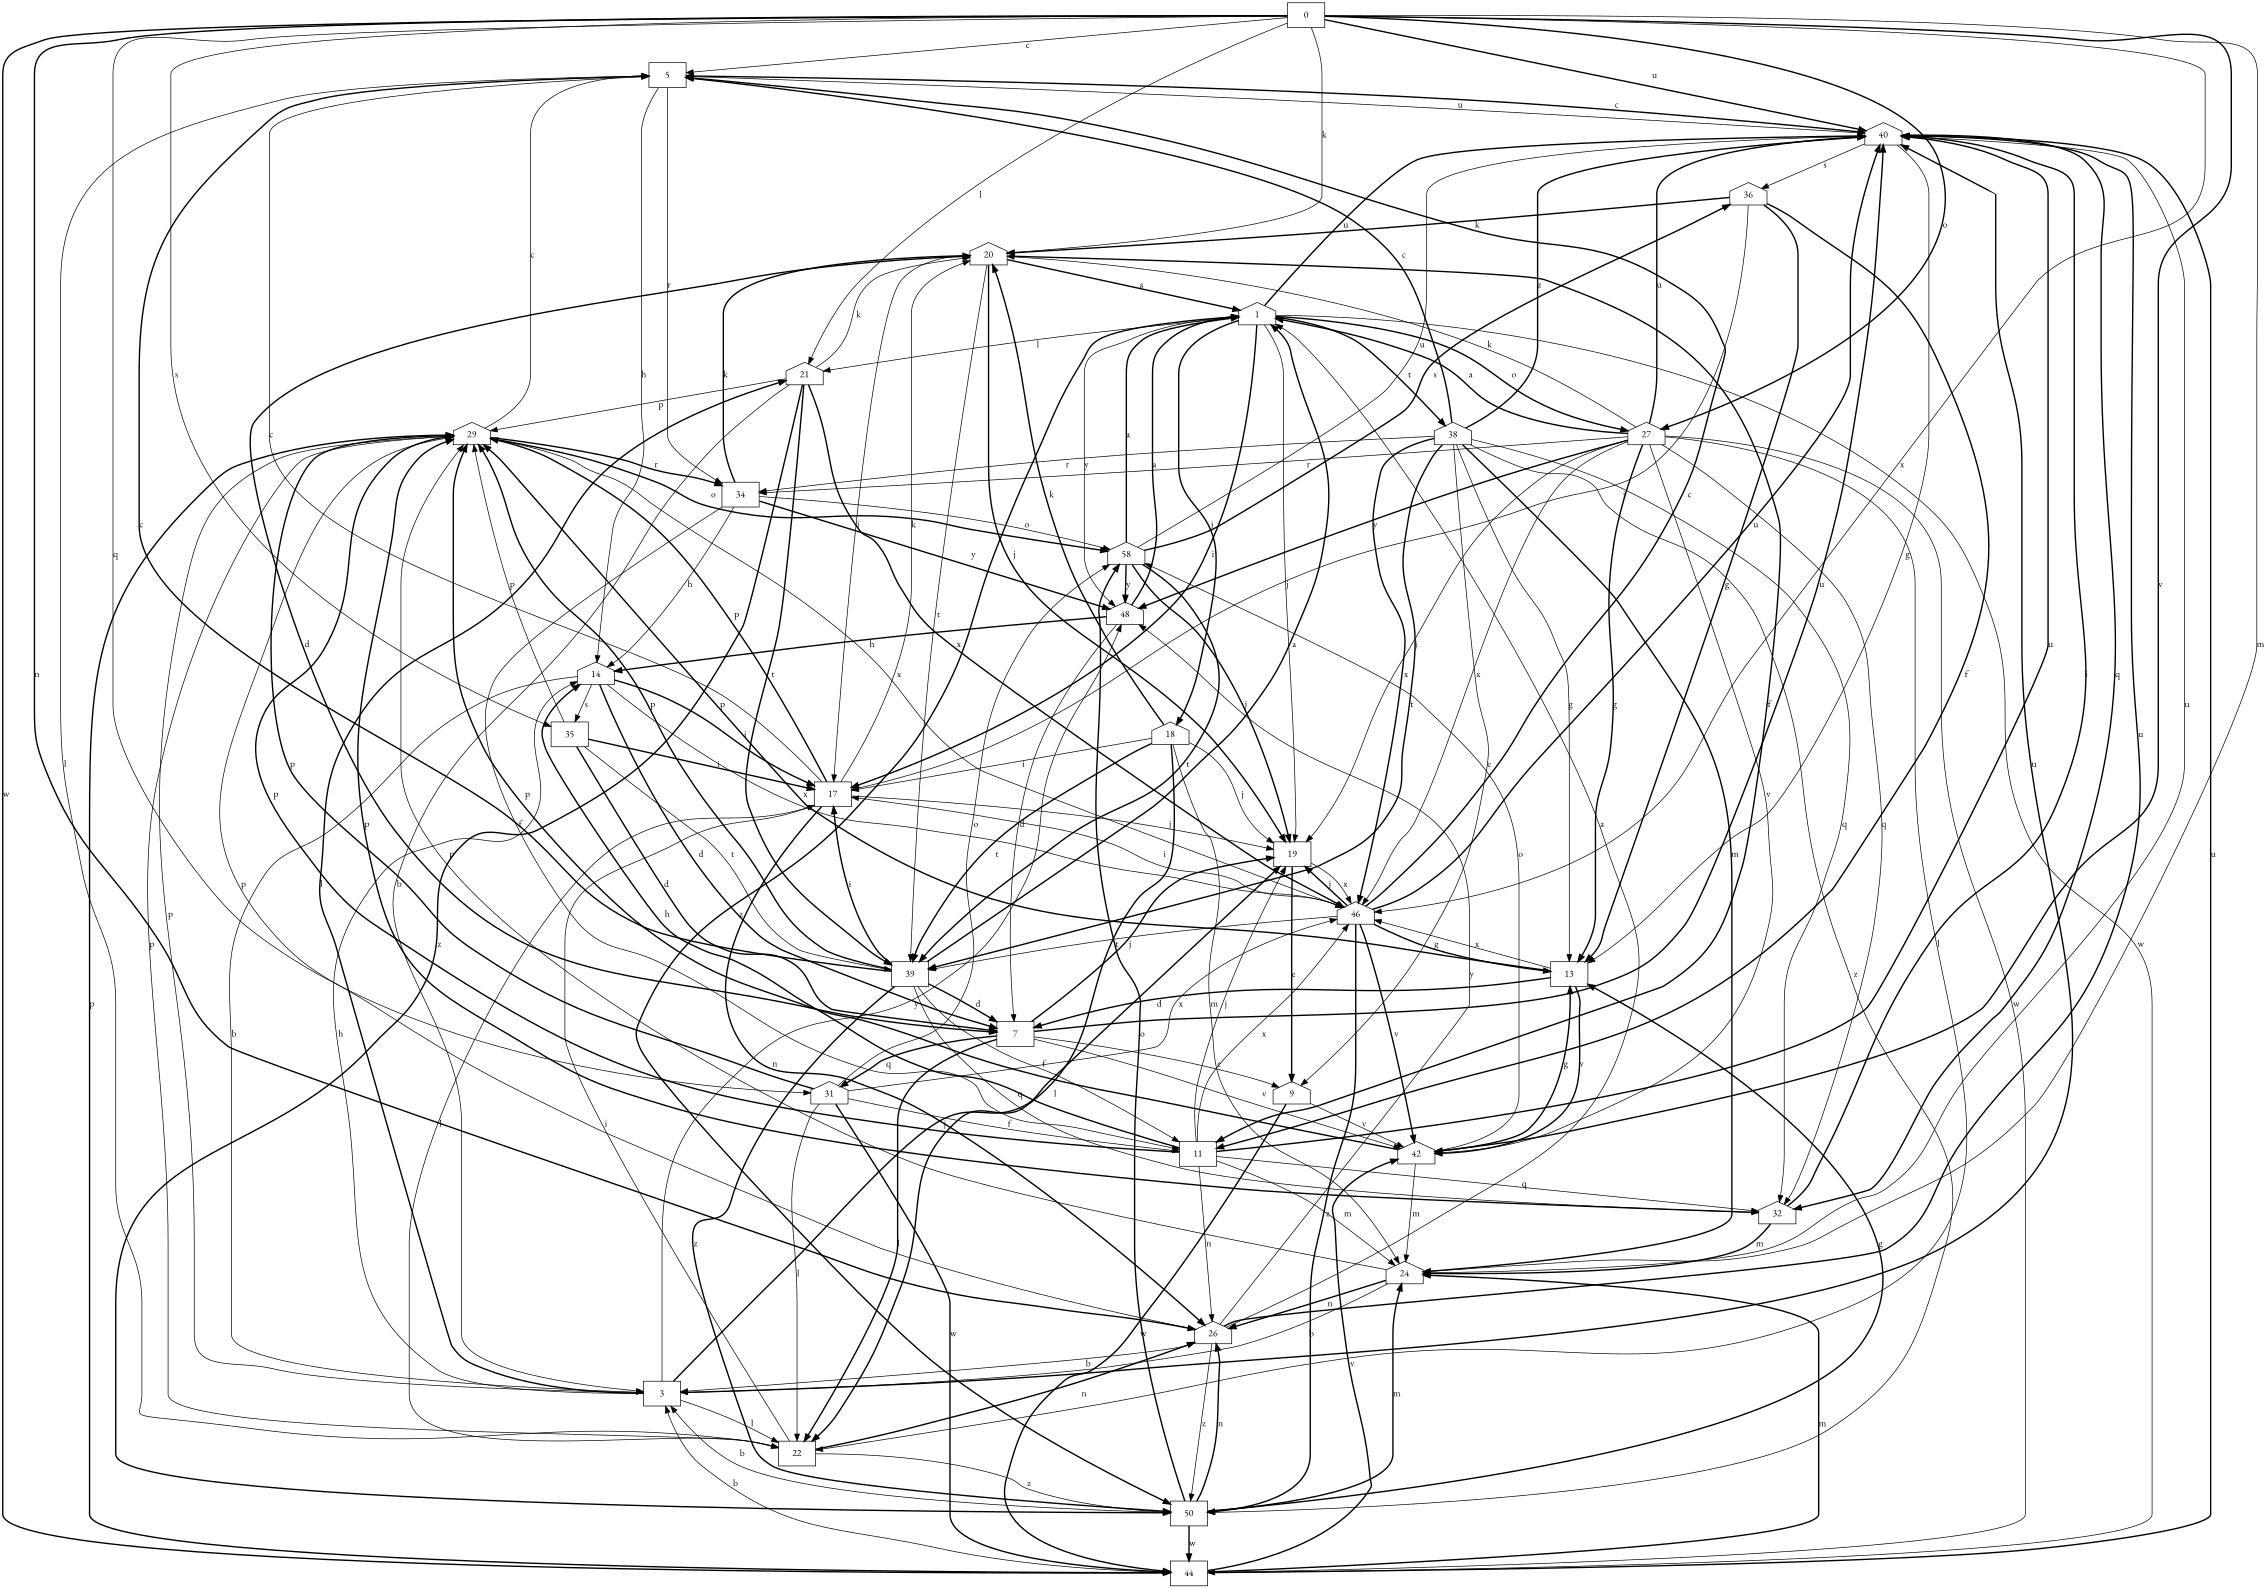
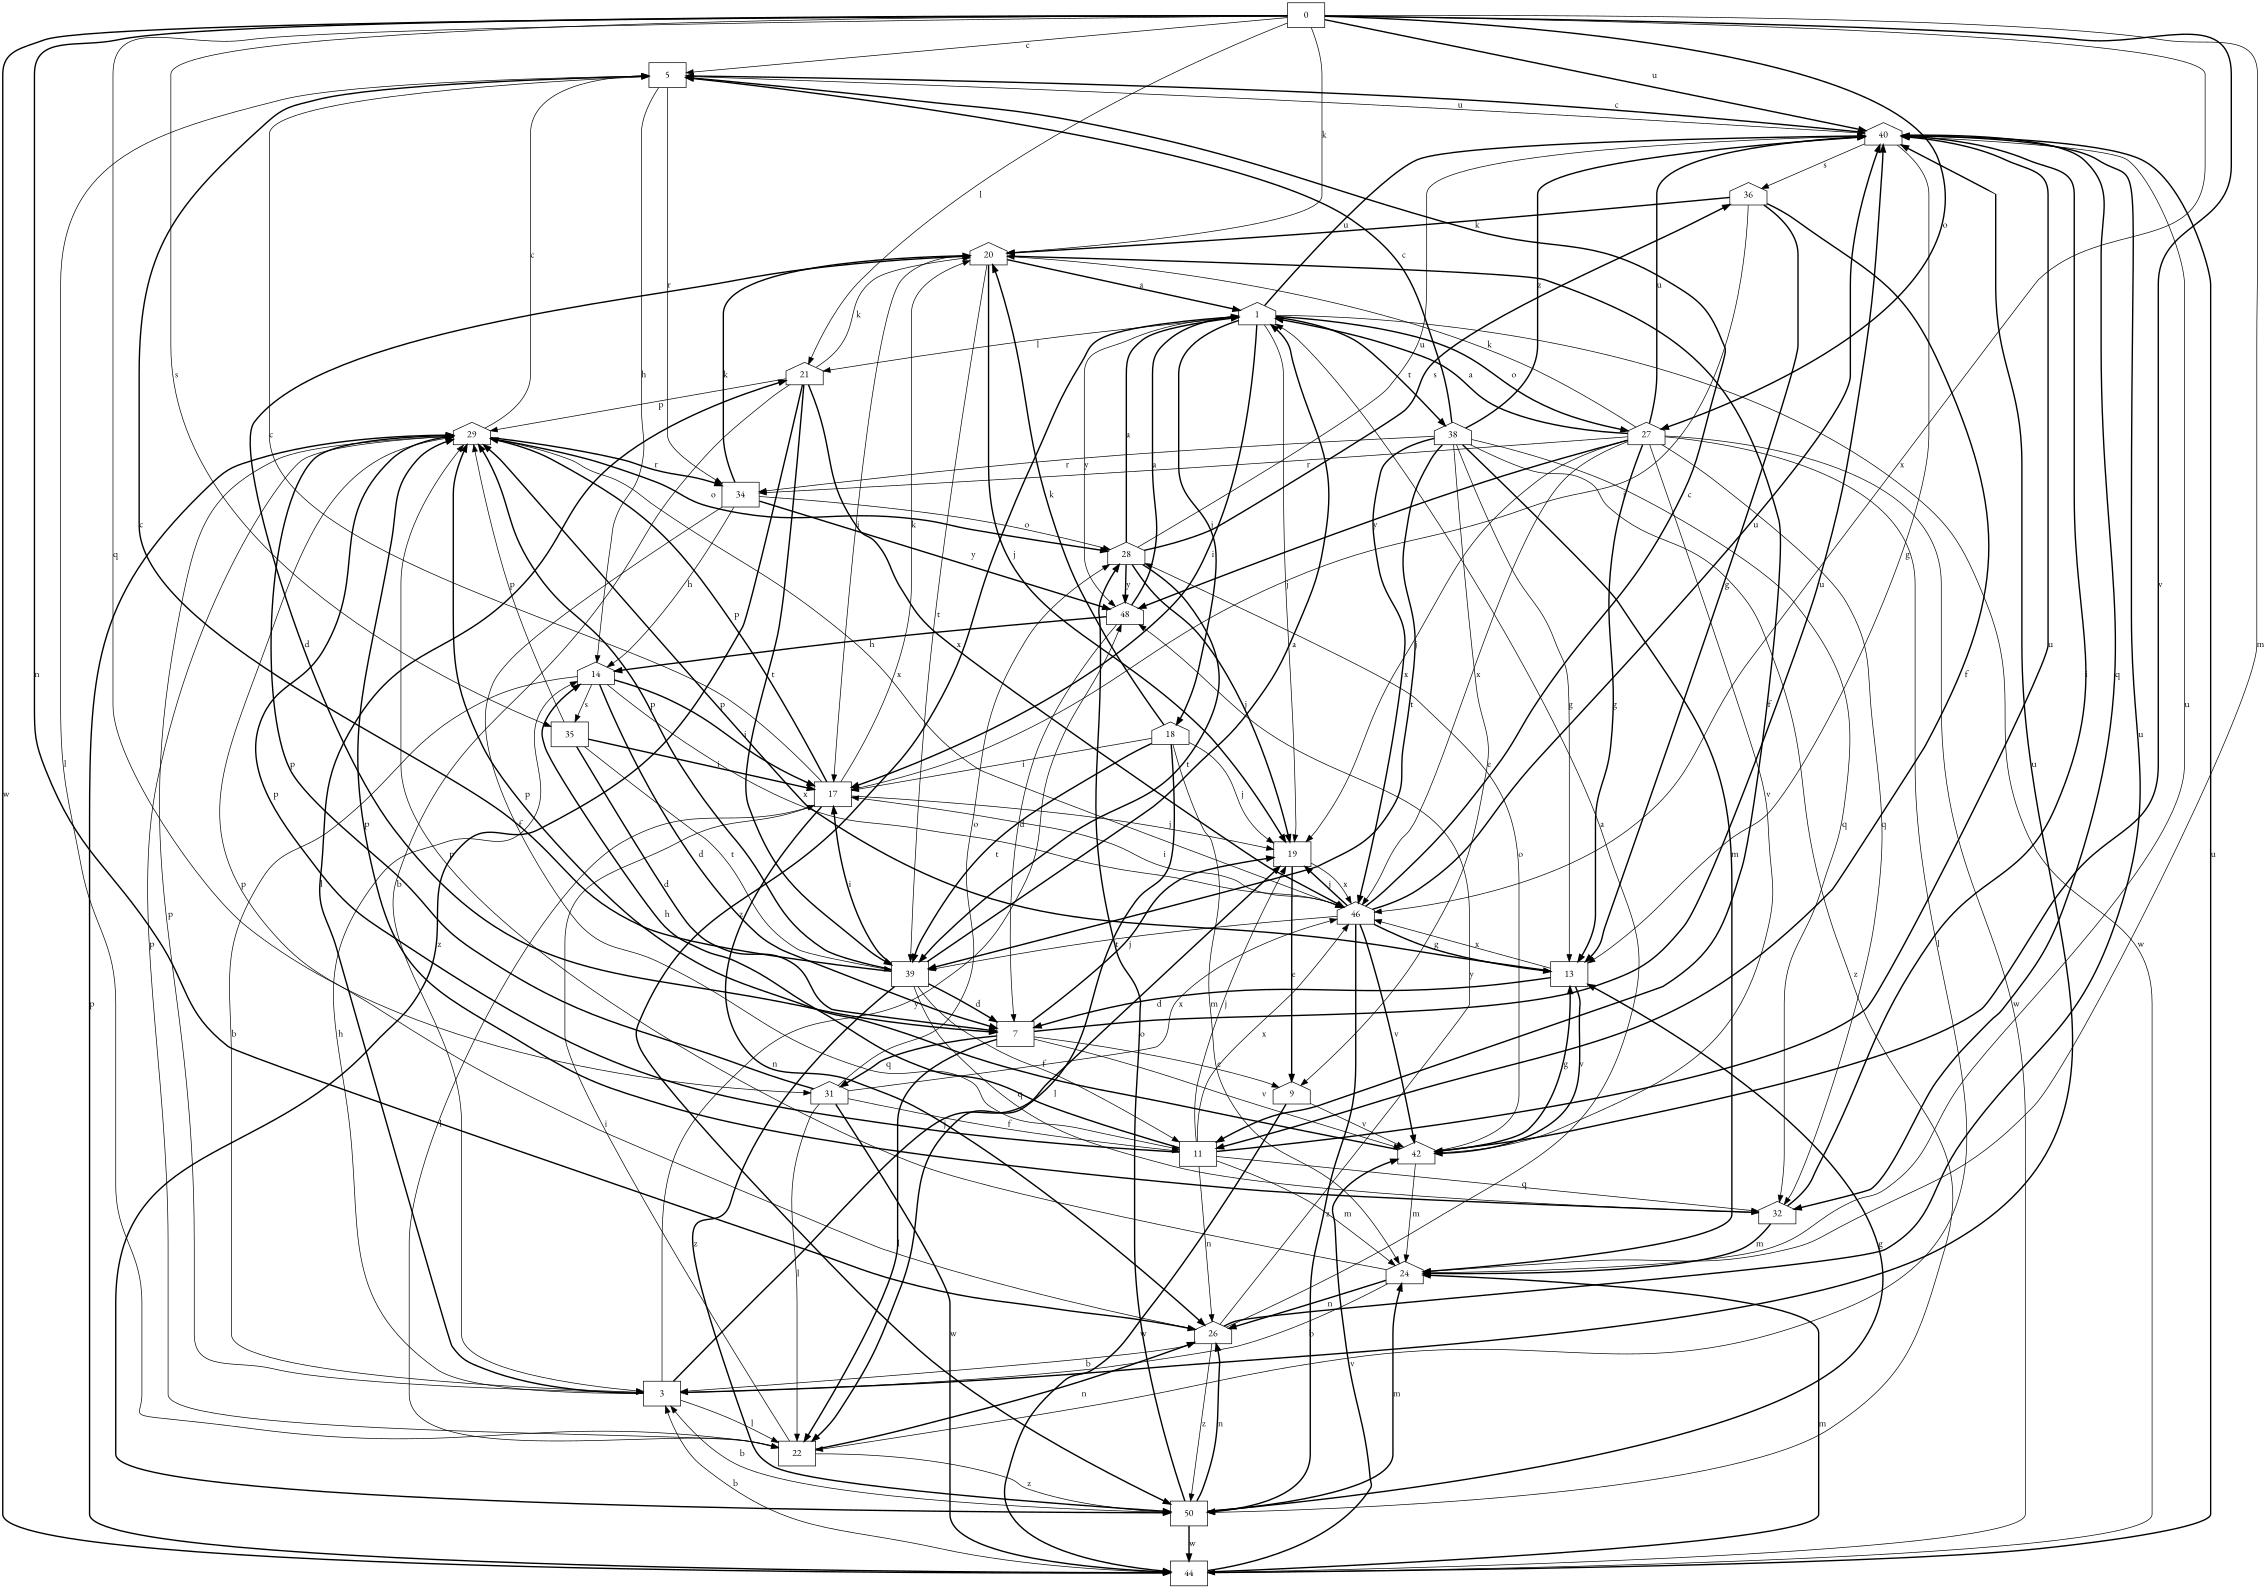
node "58": label "58" -> "28"
